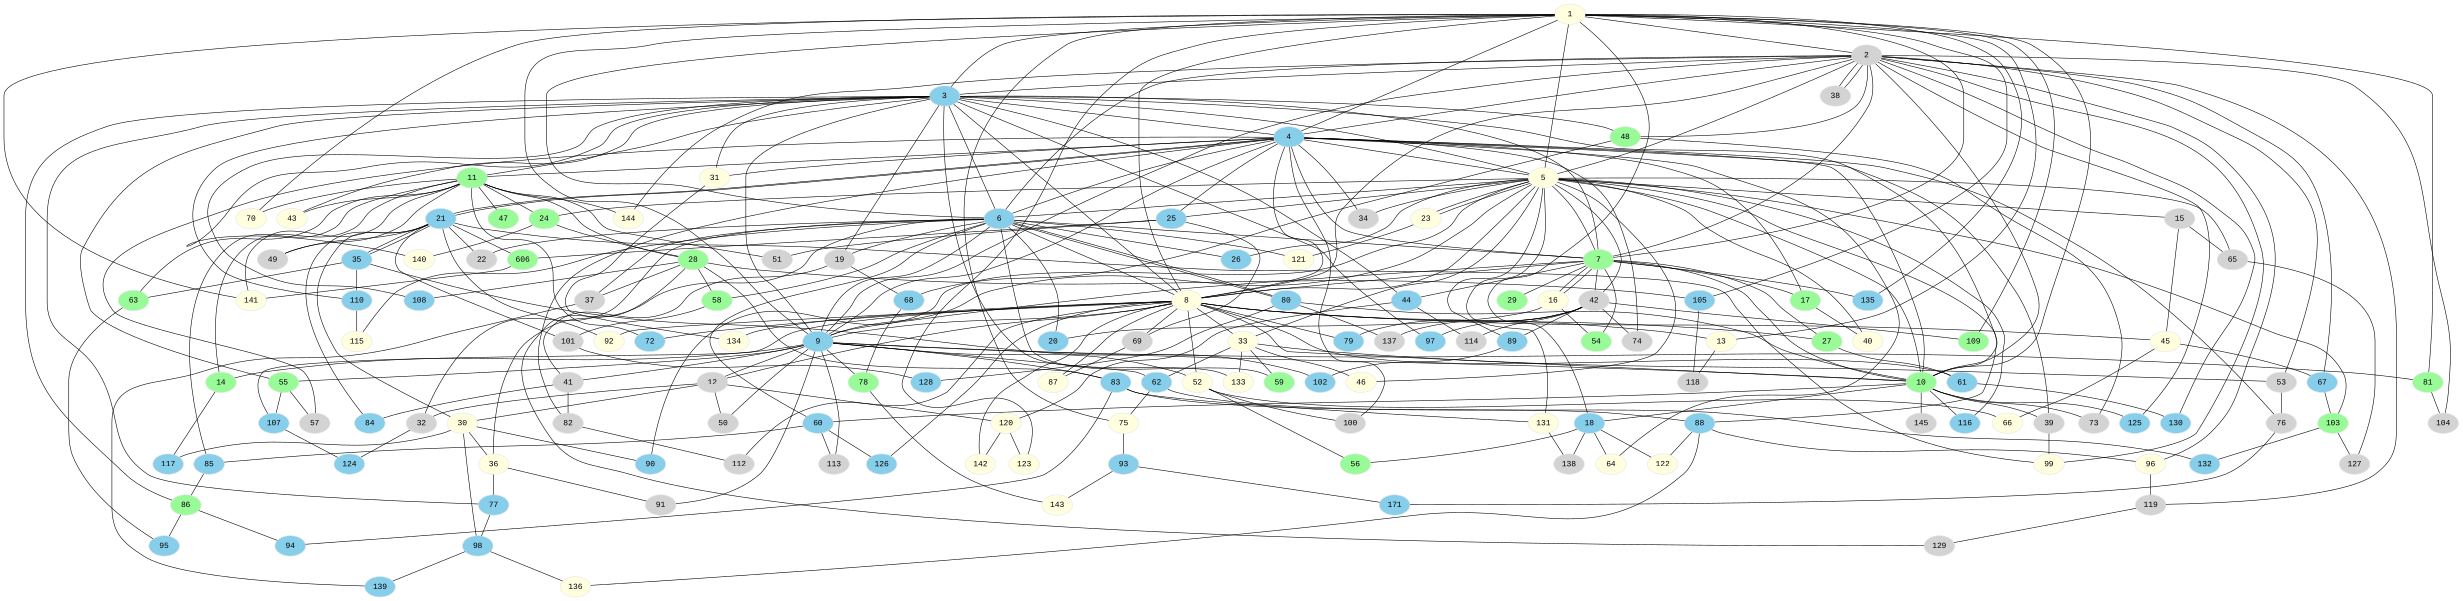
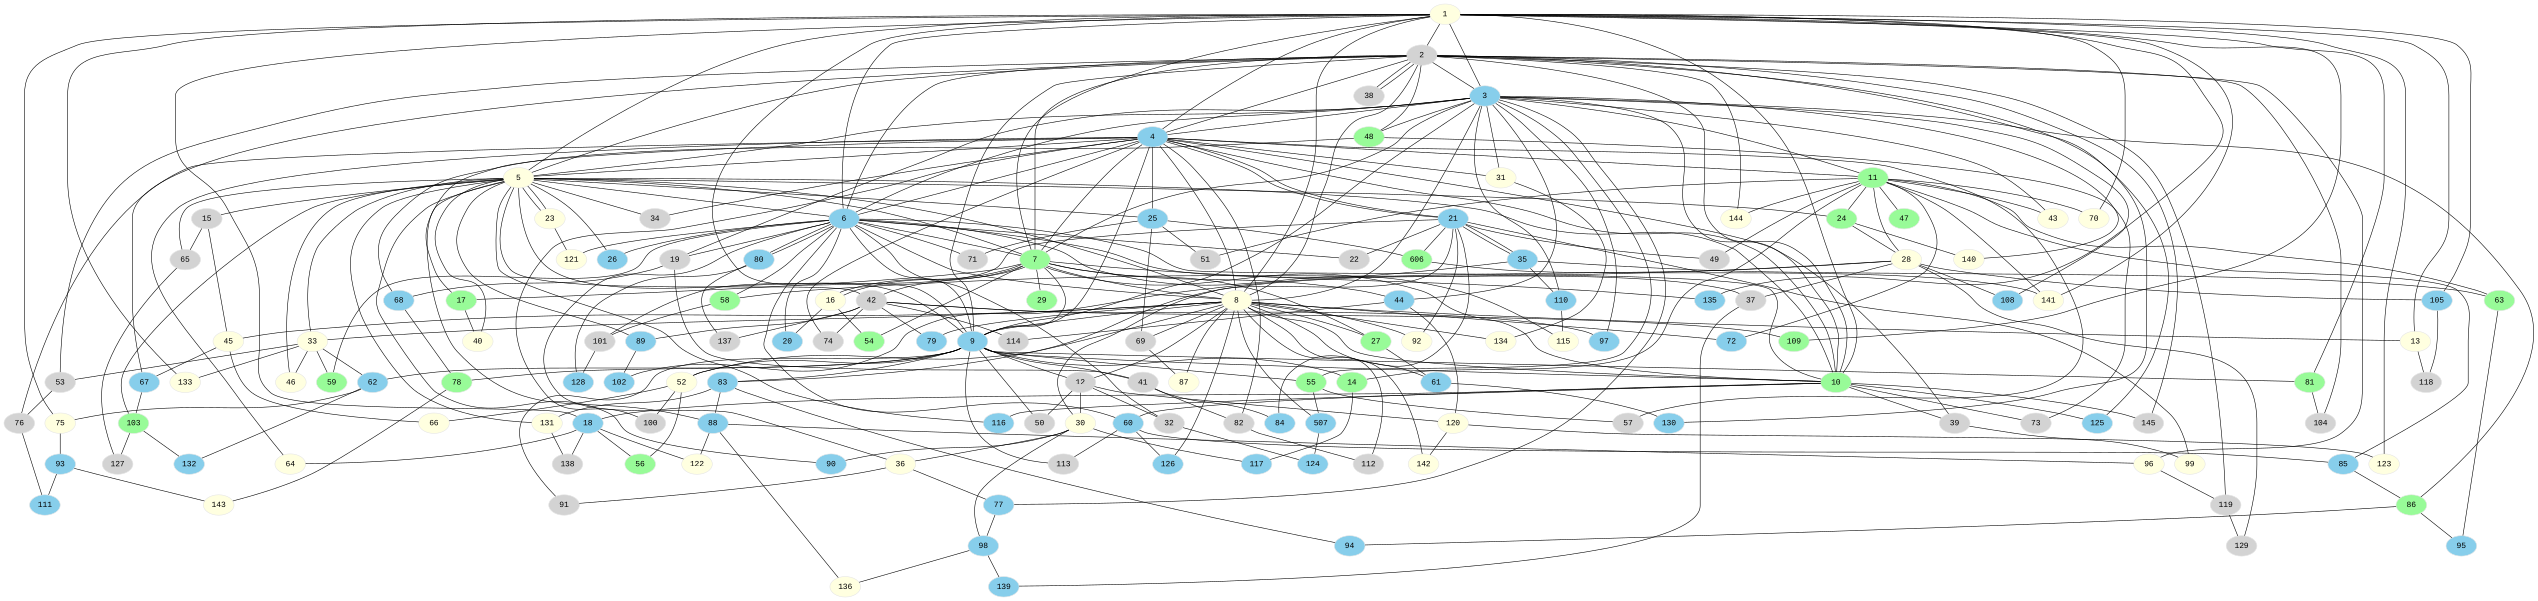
edge "2" -- "99": now "2" -- "145"
node "28": fillcolor palegreen -> lightyellow
node "71": added
edge "80" -- "10": now "6" -- "10"
edge "3" -- "133": now "1" -- "133"
node "107": label "107" -> "507"
node "171": label "171" -> "111"
